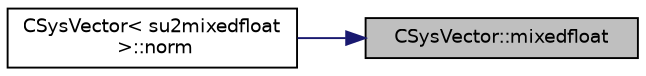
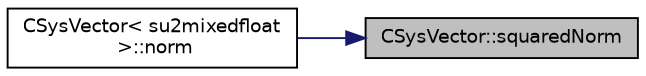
node "CSysVector::mixedfloat": label "CSysVector::mixedfloat" -> "CSysVector::squaredNorm"
